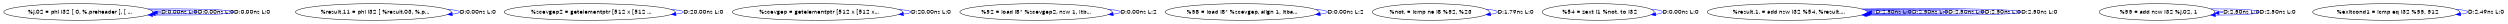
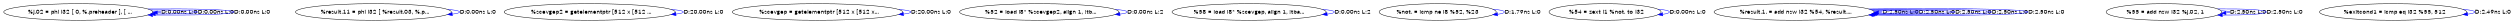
node "%52 = load i8* %scevgep2, nsw 1, !tb...": label "%52 = load i8* %scevgep2, nsw 1, !tb..." -> "%52 = load i8* %scevgep2, align 1, !tb..."
